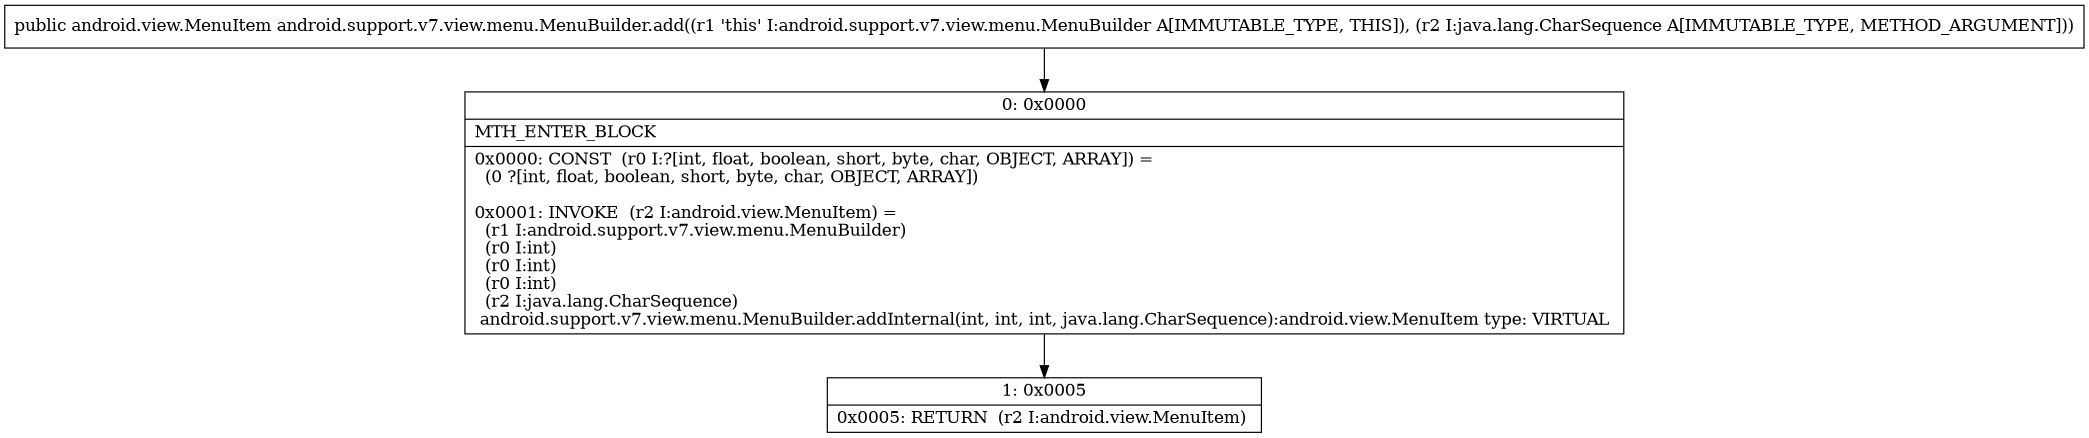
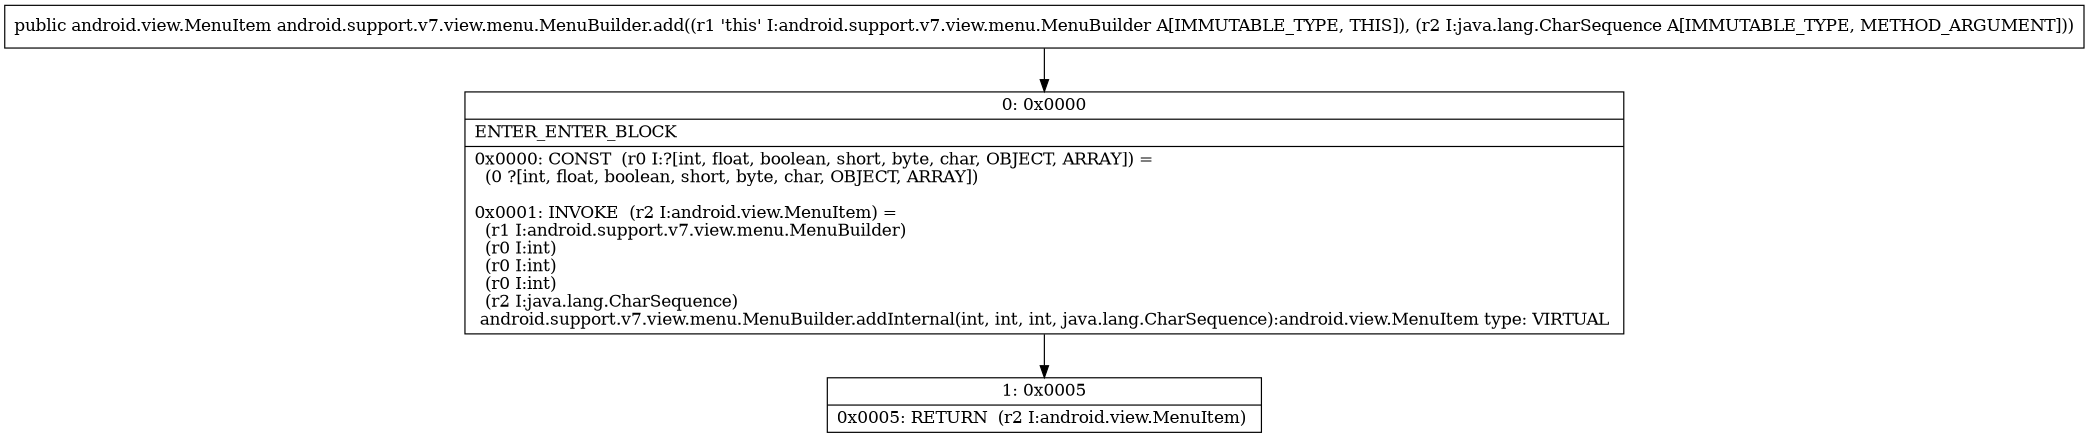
node "0: 0x0000": text "MTH_ENTER_BLOCK" -> "ENTER_ENTER_BLOCK"
